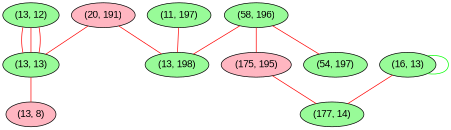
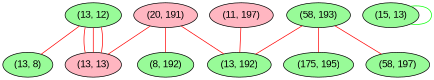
node "(11, 197)": fillcolor palegreen -> lightpink
node "(58, 196)": label "(58, 196)" -> "(58, 193)"
node "(13, 13)": fillcolor palegreen -> lightpink
node "(8, 192)": added
node "(13, 198)": label "(13, 198)" -> "(13, 192)"
node "(175, 195)": fillcolor lightpink -> palegreen
node "(54, 197)": label "(54, 197)" -> "(58, 197)"
node "(16, 13)": label "(16, 13)" -> "(15, 13)"
edge "(13, 13)" -- "(13, 8)": now "(13, 12)" -- "(13, 8)"
node "(13, 8)": fillcolor lightpink -> palegreen
node "(177, 14)": removed
